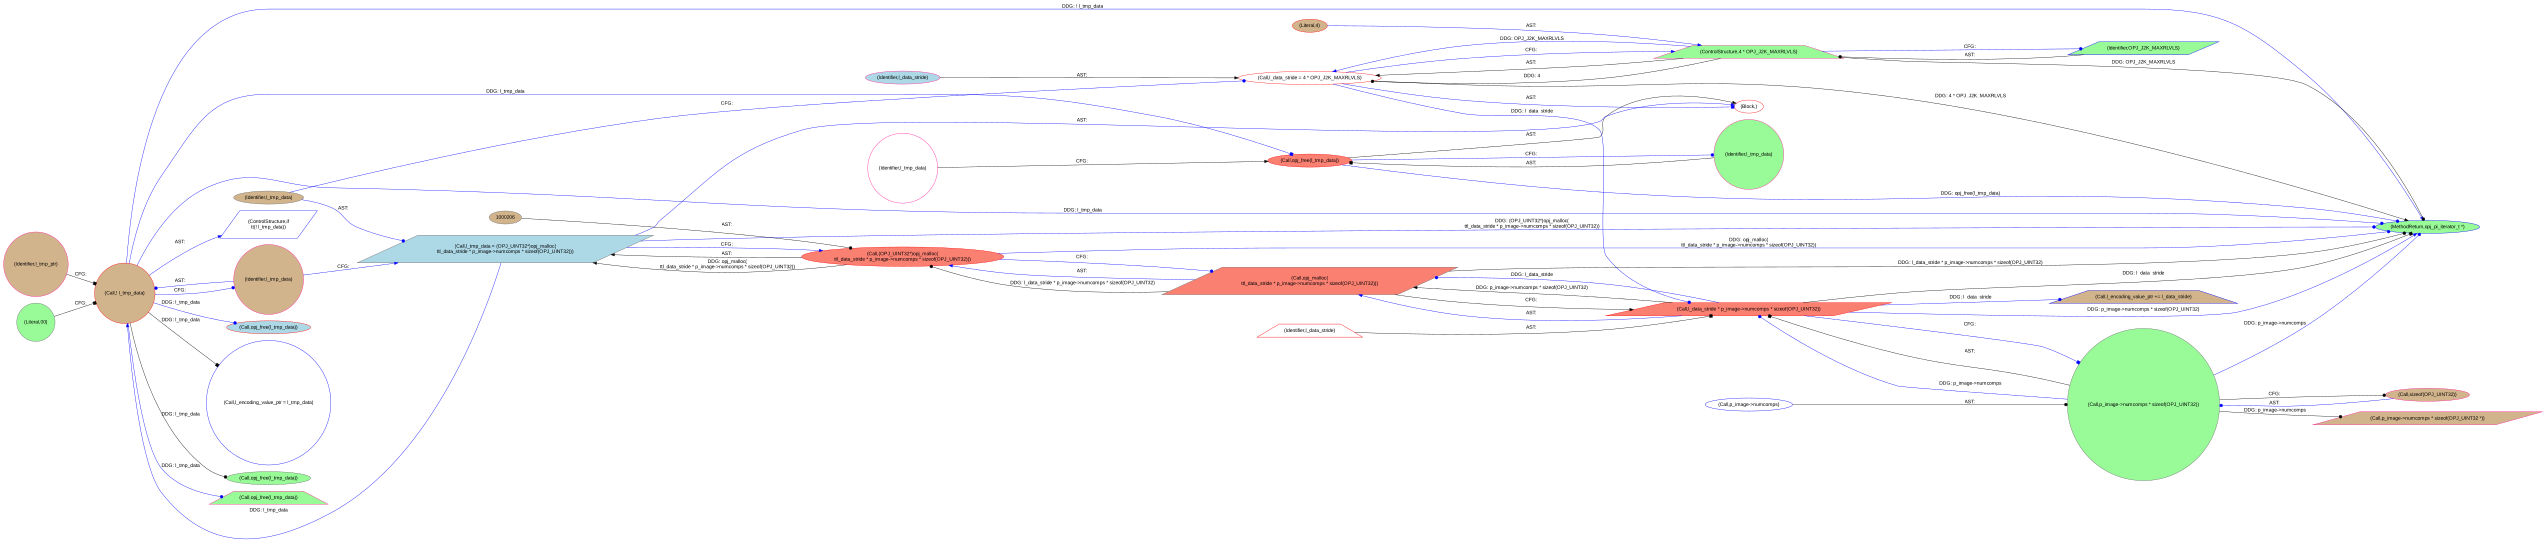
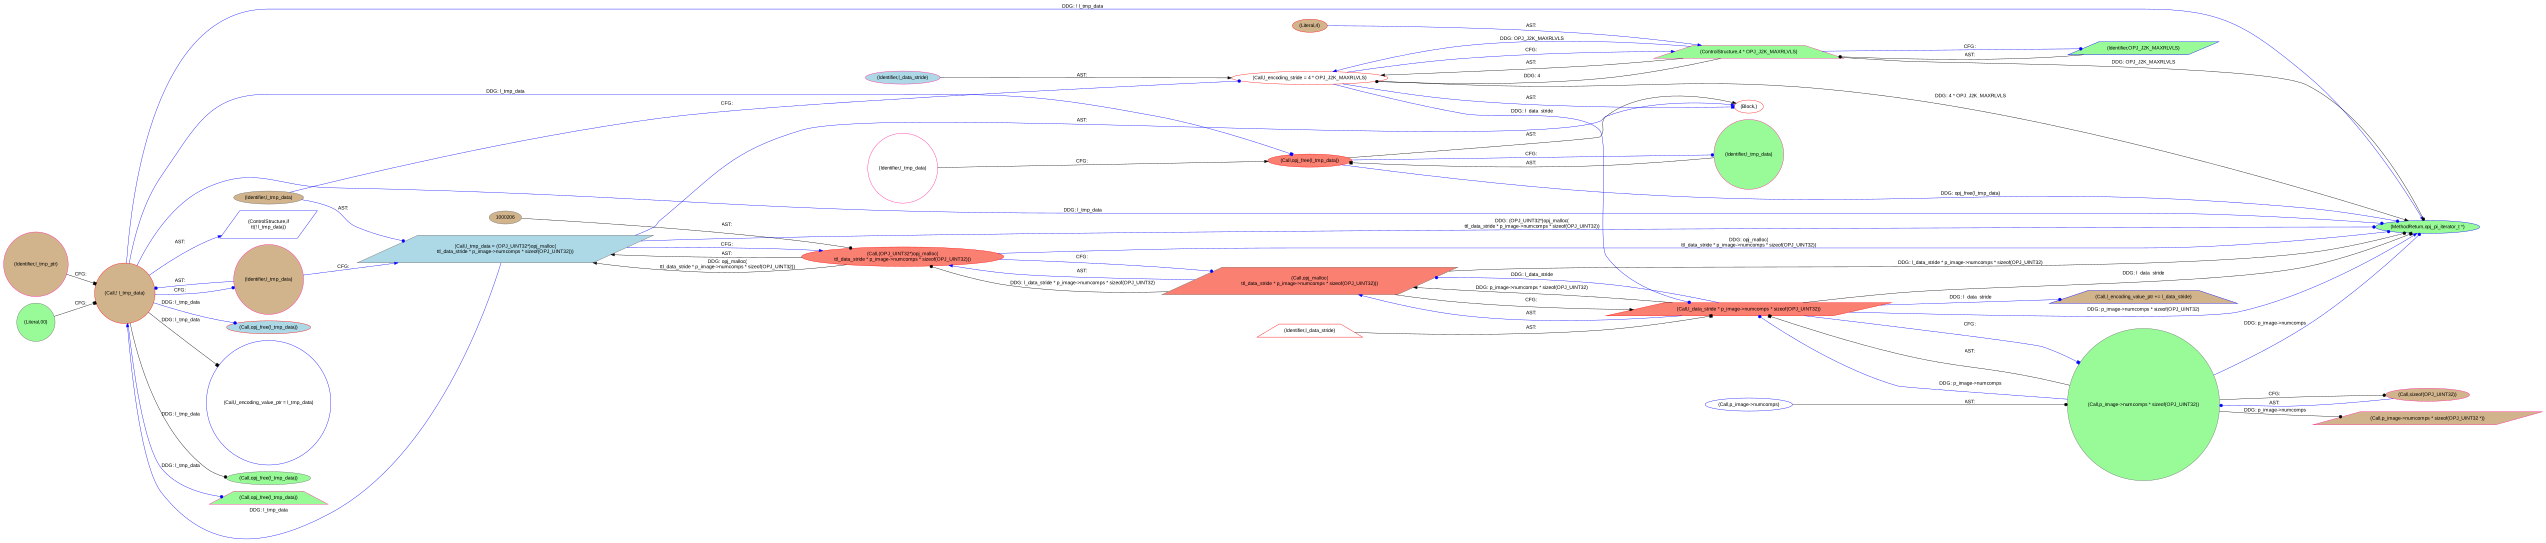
node "(Call,l_data_stride = 4 * OPJ_J2K_MAXRLVLS)": label "(Call,l_data_stride = 4 * OPJ_J2K_MAXRLVLS)" -> "(Call,l_encoding_stride = 4 * OPJ_J2K_MAXRLVLS)"
